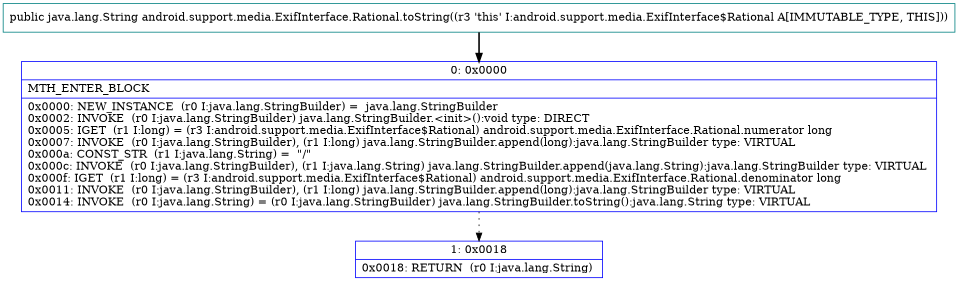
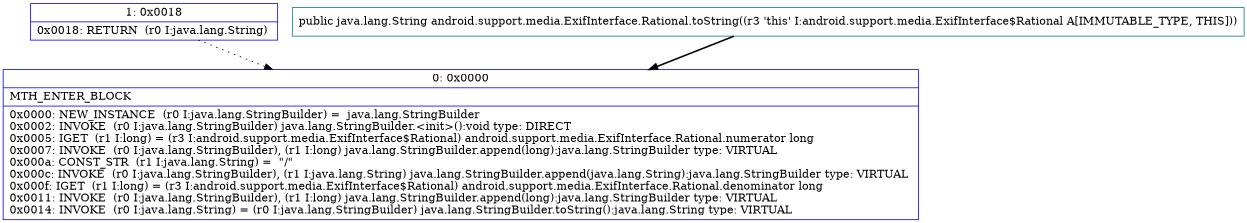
edge "0: 0x0000" -> "1: 0x0018": reversed
